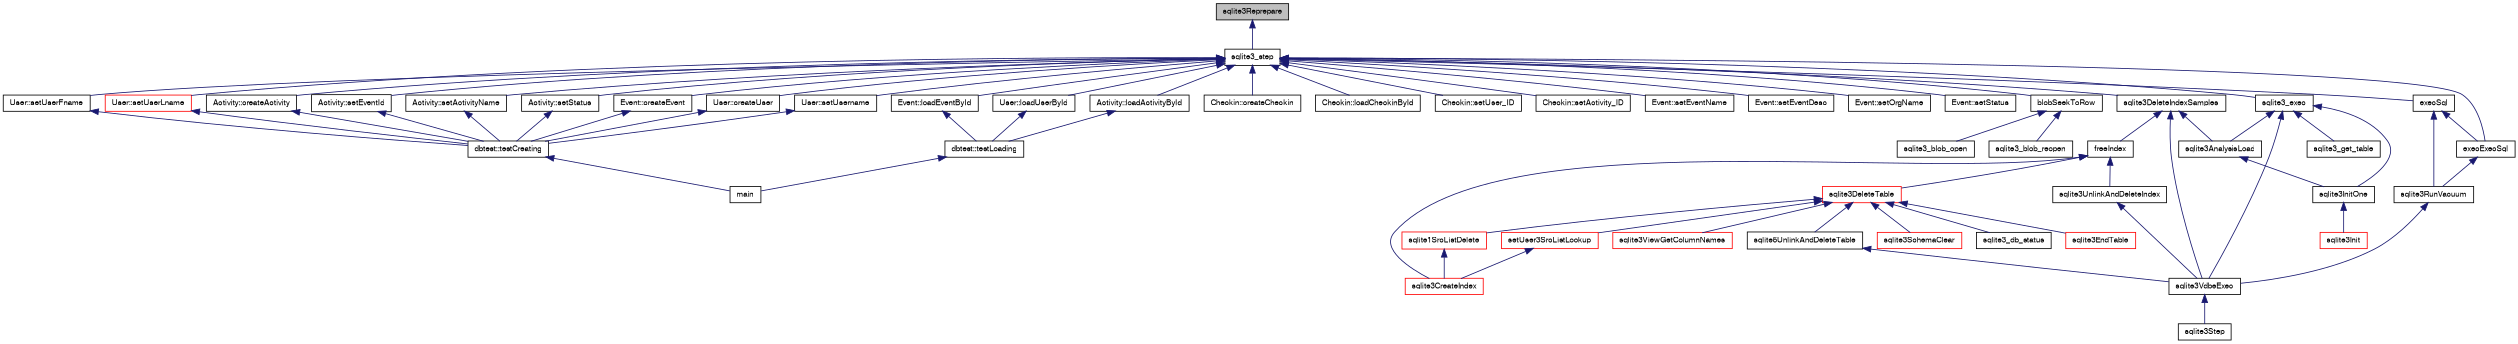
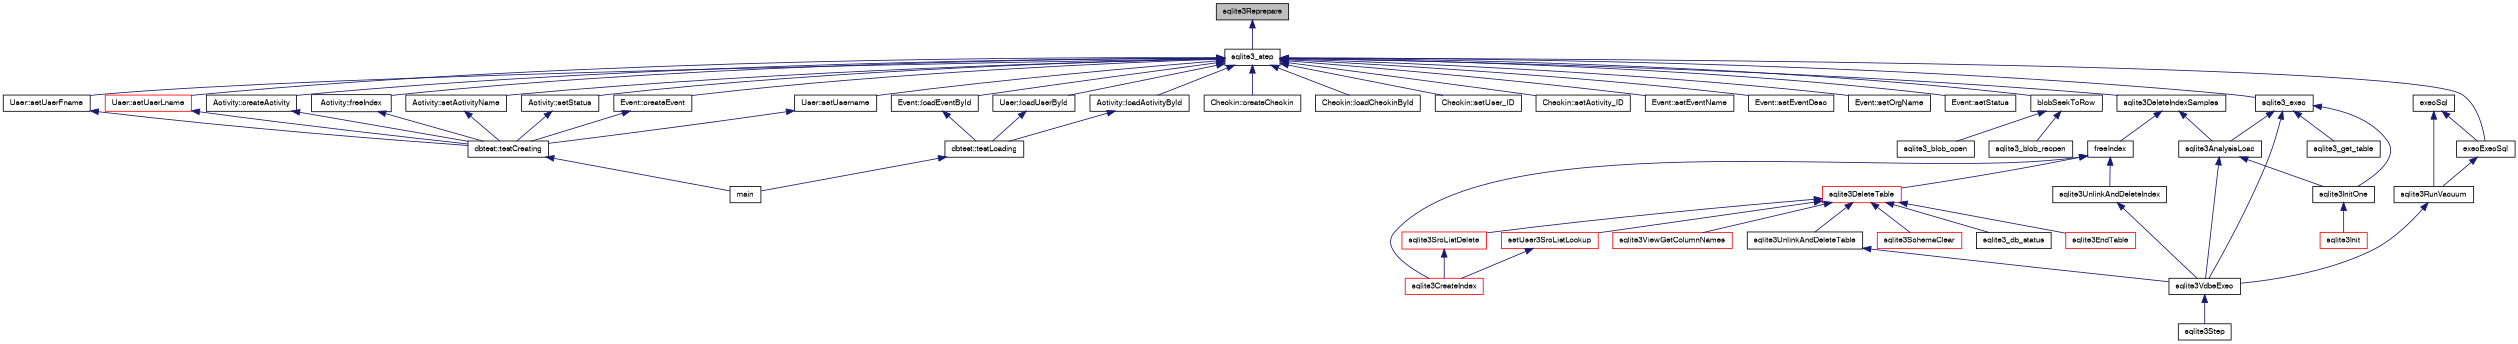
edge "execSql" -> "sqlite3_step": removed
node "Activity::setEventId": label "Activity::setEventId" -> "Activity::freeIndex"
node "User::createUser": removed
edge "sqlite3VdbeExec" -> "sqlite3DeleteIndexSamples": now "sqlite3VdbeExec" -> "sqlite3AnalysisLoad"
node "sqlite1SrcListDelete": label "sqlite1SrcListDelete" -> "sqlite3SrcListDelete"
node "sqlite5UnlinkAndDeleteTable": label "sqlite5UnlinkAndDeleteTable" -> "sqlite3UnlinkAndDeleteTable"
